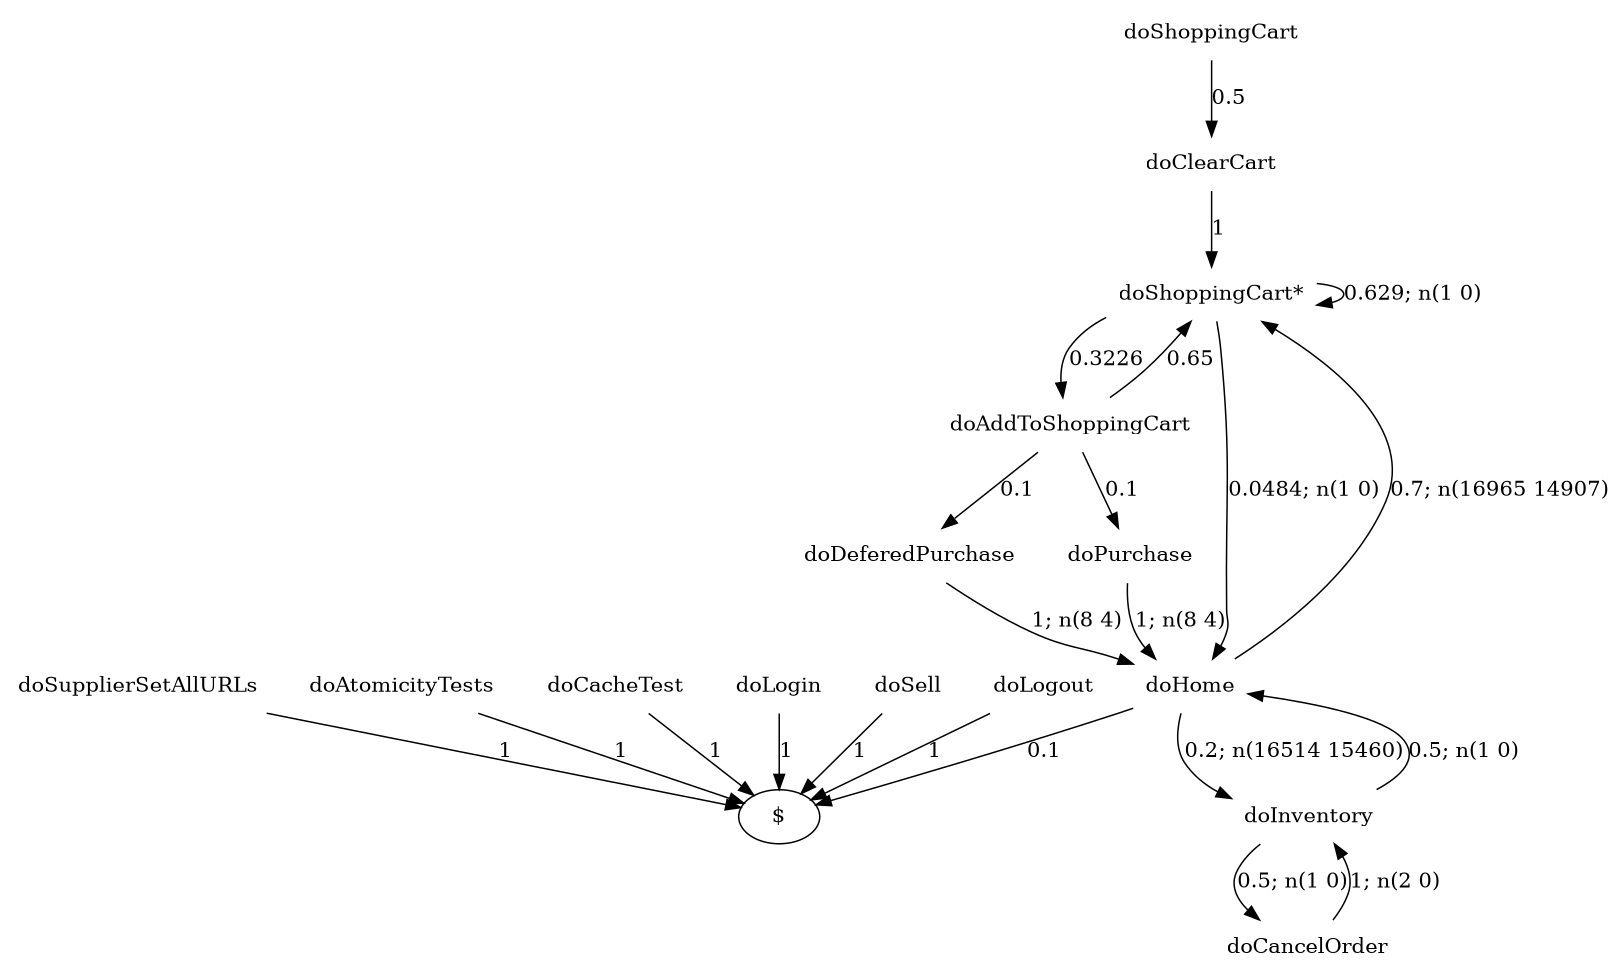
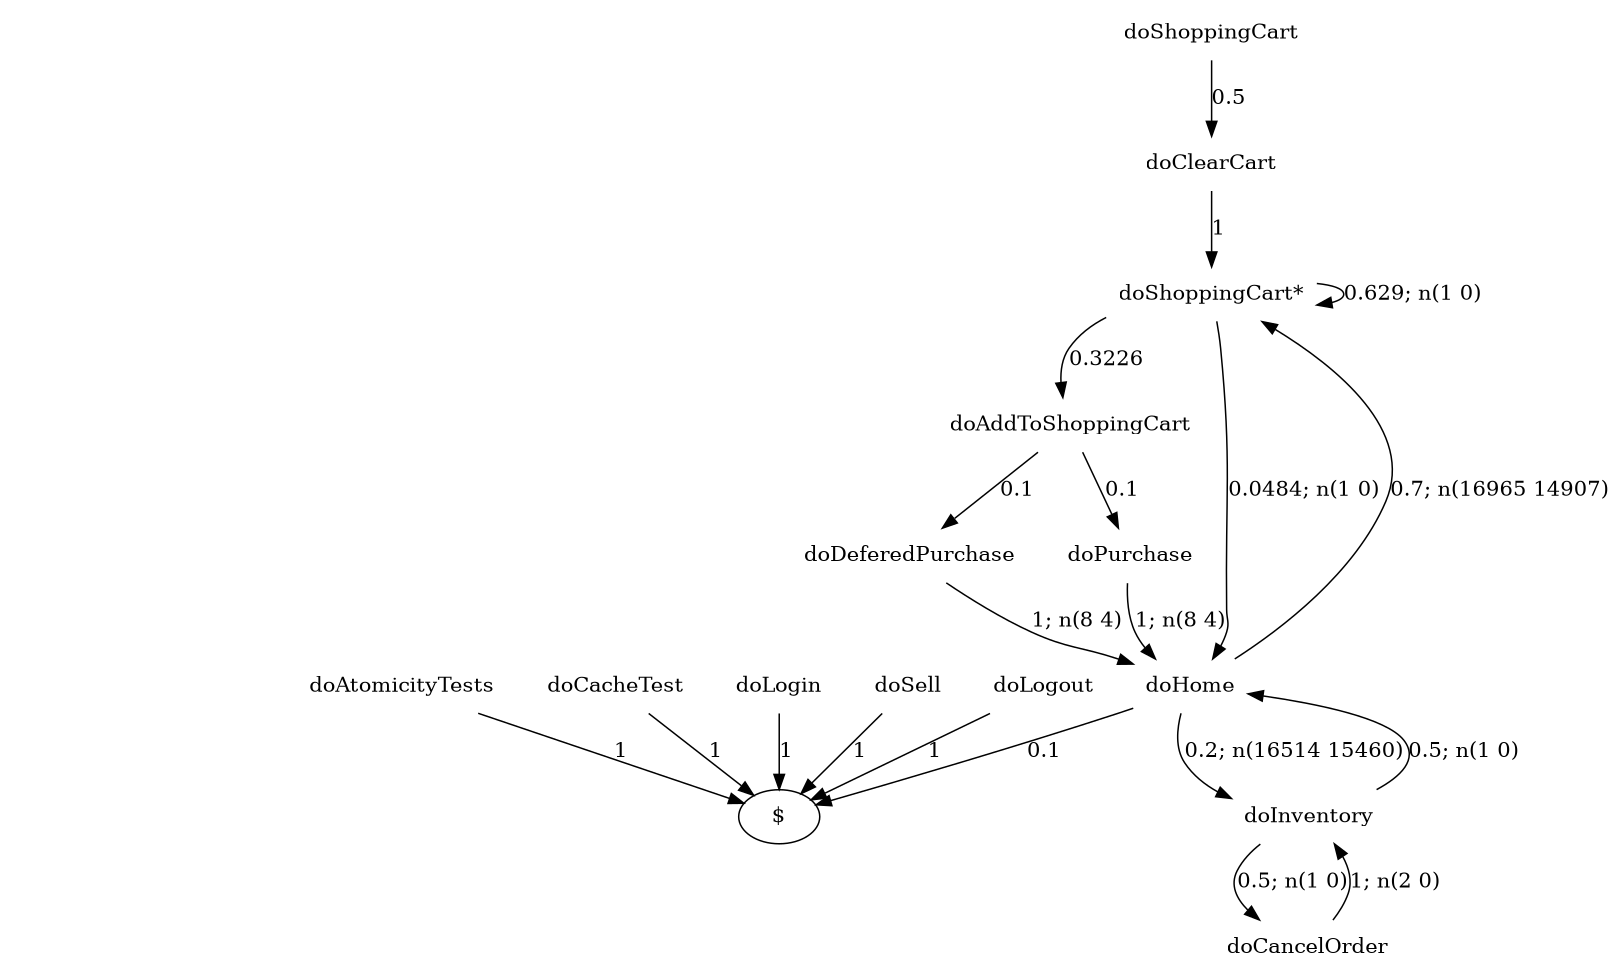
edge "doAddToShoppingCart" -> "doShoppingCart*": removed, label "0.65"
node "doSupplierSetAllURLs": removed
